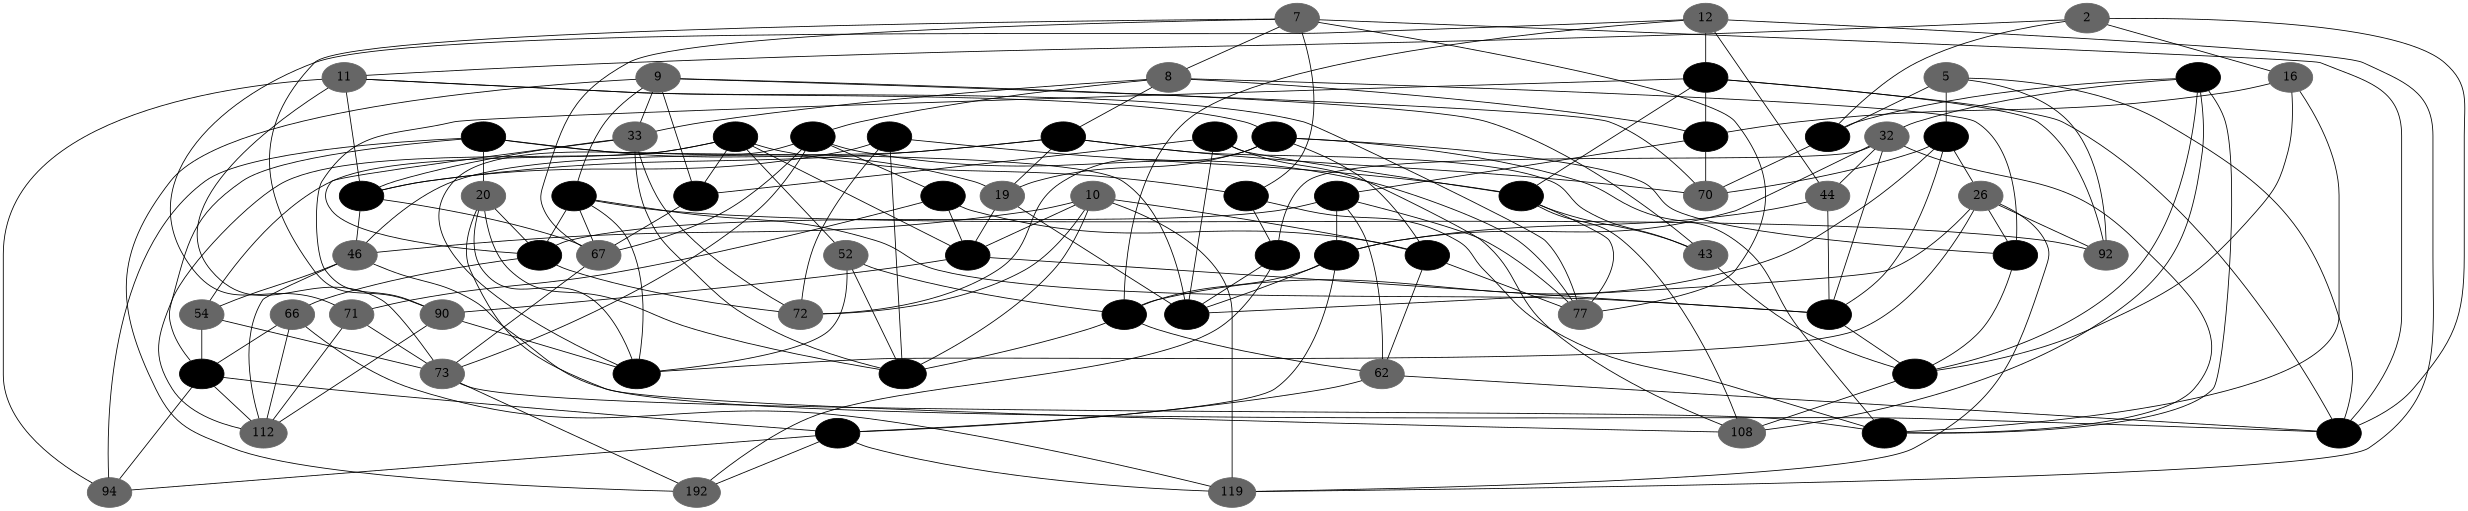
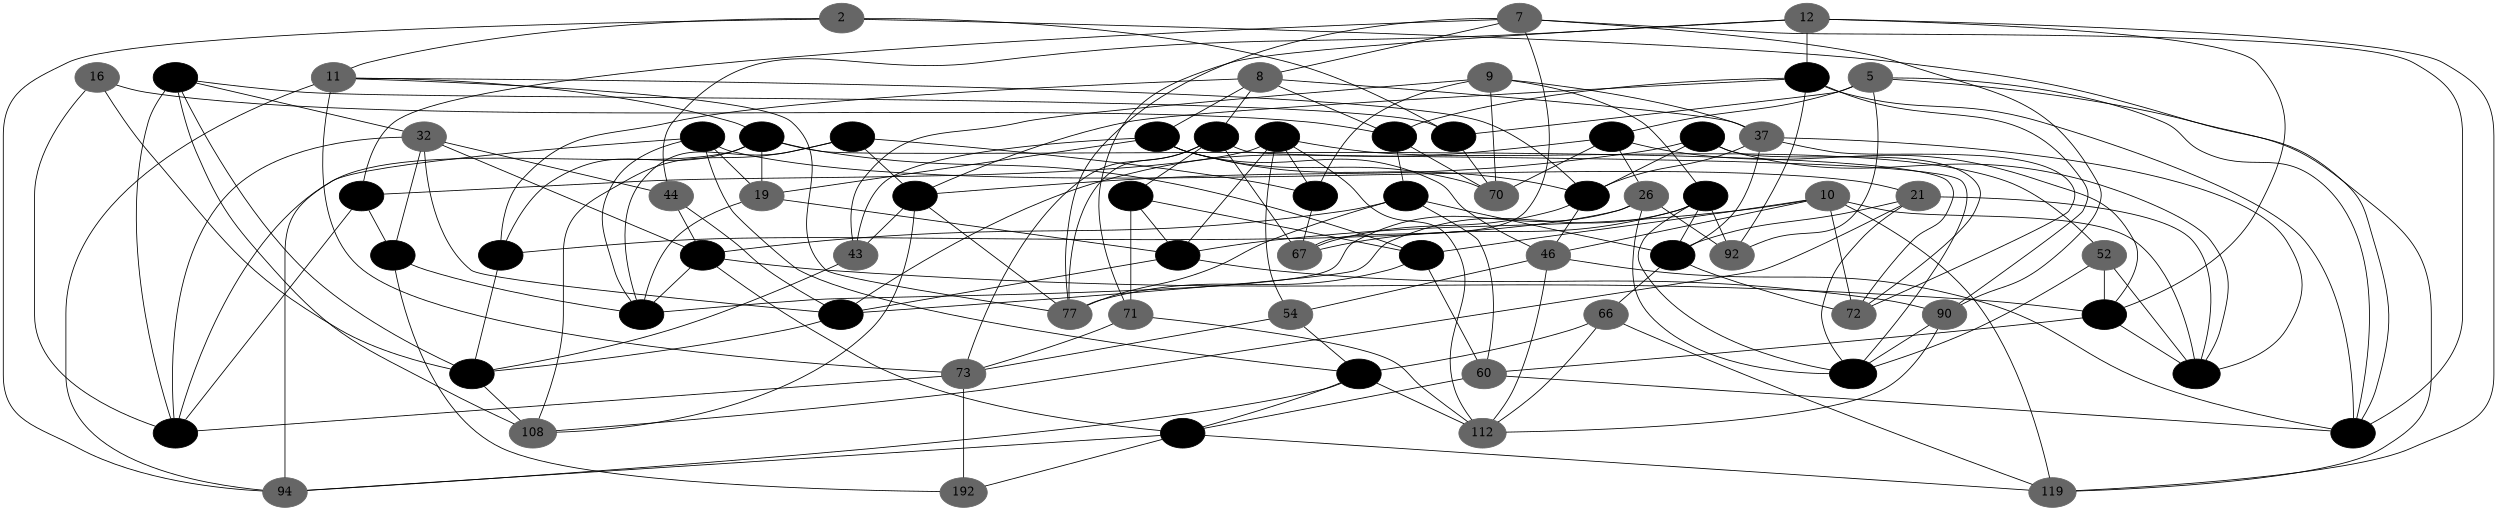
edge "2" -- "16": now "2" -- "94"
node "33": label "33" -> "37"
node "20": label "20" -> "21"
edge "9" -- "192": removed
edge "67" -- "73": removed
node "62": label "62" -> "60"
edge "26" -- "119": now "5" -- "119"
